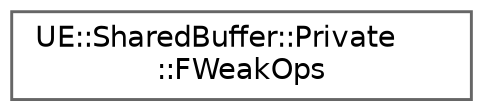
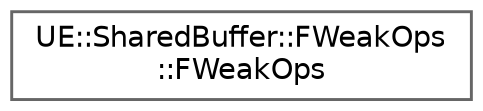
node "UE::SharedBuffer::Private ::FWeakOps": label "UE::SharedBuffer::Private ::FWeakOps" -> "UE::SharedBuffer::FWeakOps ::FWeakOps"
